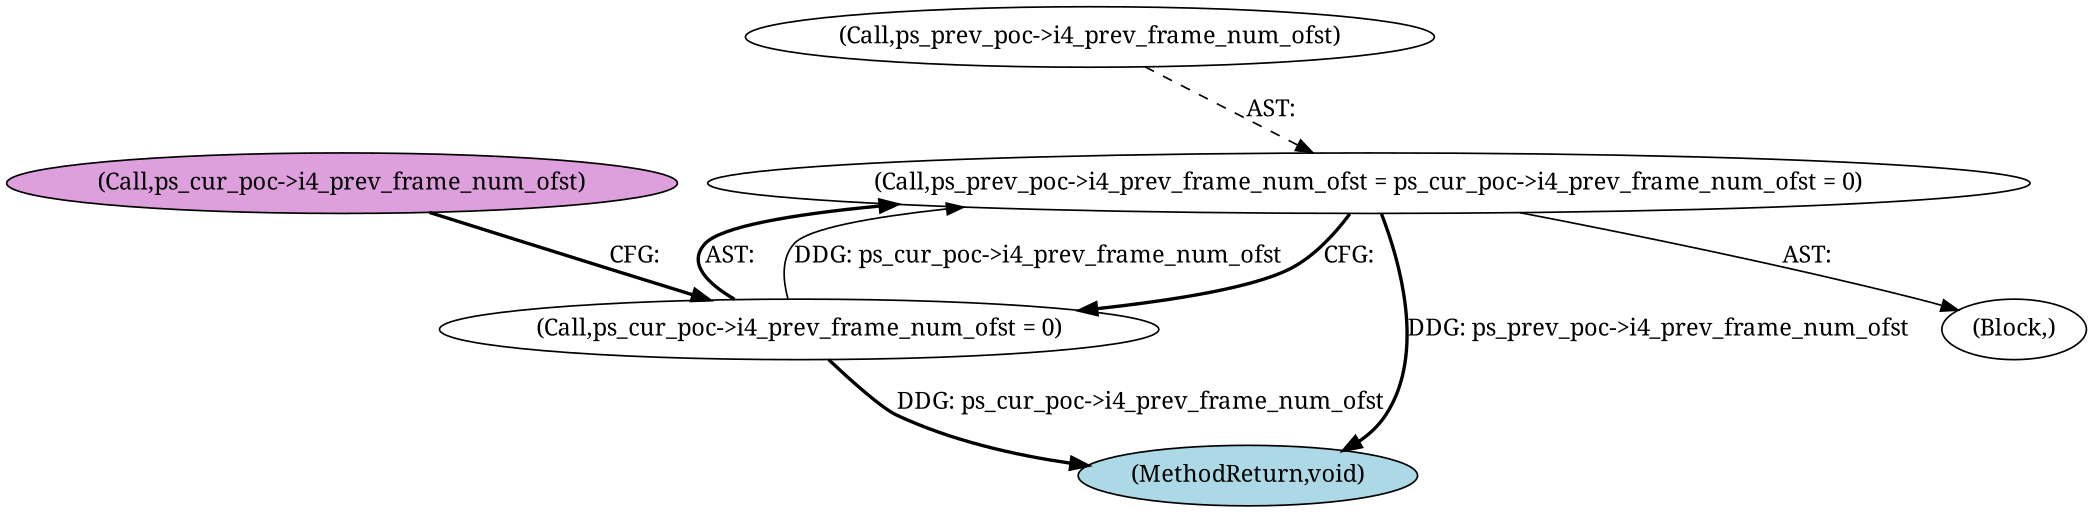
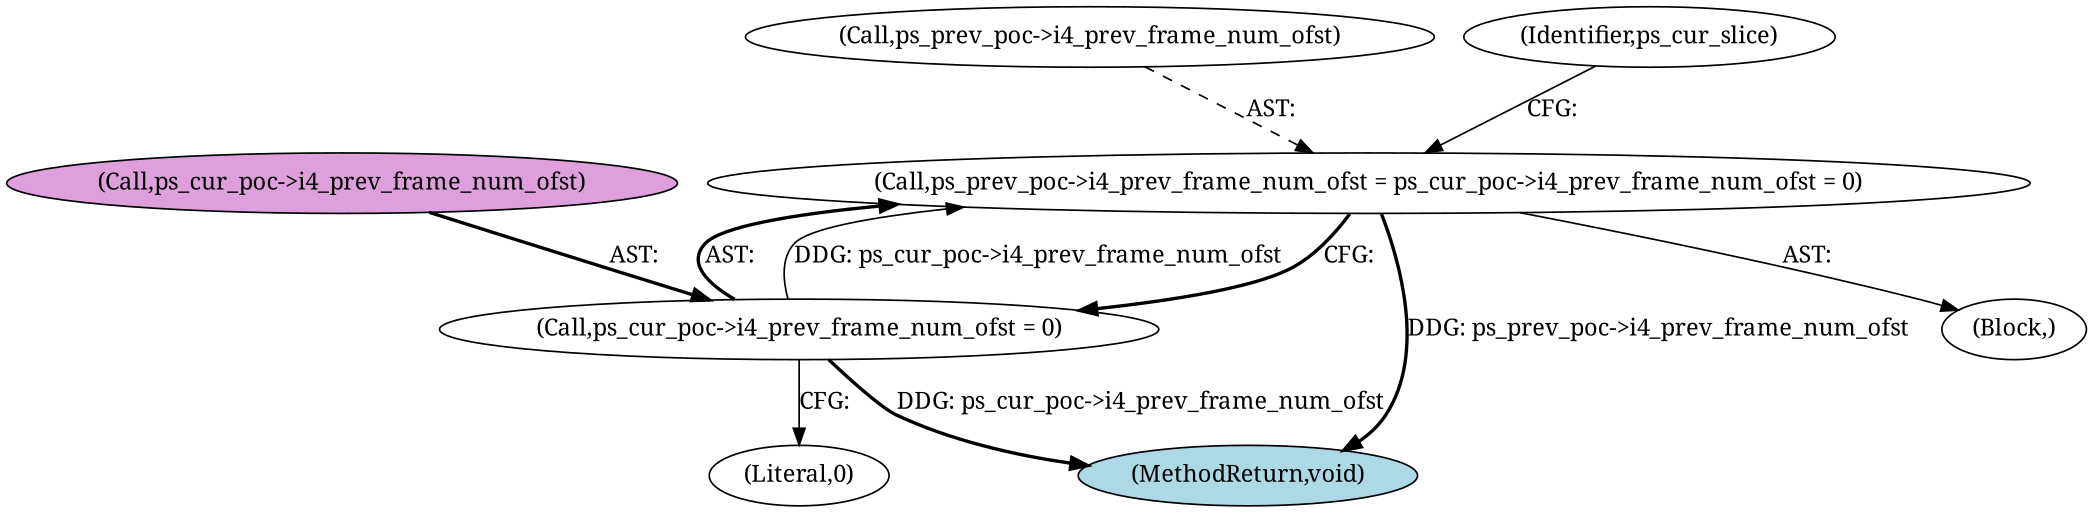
node "(Identifier,ps_cur_slice)": added
edge "(Call,ps_cur_poc->i4_prev_frame_num_ofst)" -> "(Call,ps_cur_poc->i4_prev_frame_num_ofst = 0)": label "CFG: " -> "AST: "
node "(Literal,0)": added
